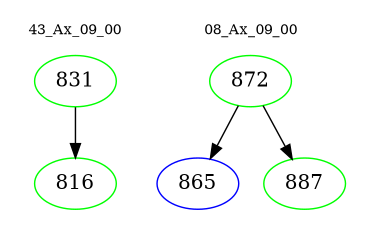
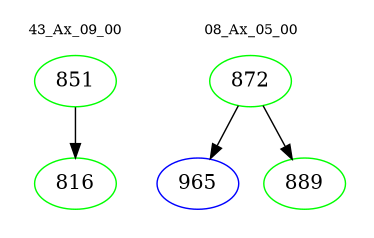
cluster "08_Ax_09_00": label "08_Ax_09_00" -> "08_Ax_05_00"
node "831": label "831" -> "851"
node "865": label "865" -> "965"
node "887": label "887" -> "889"
